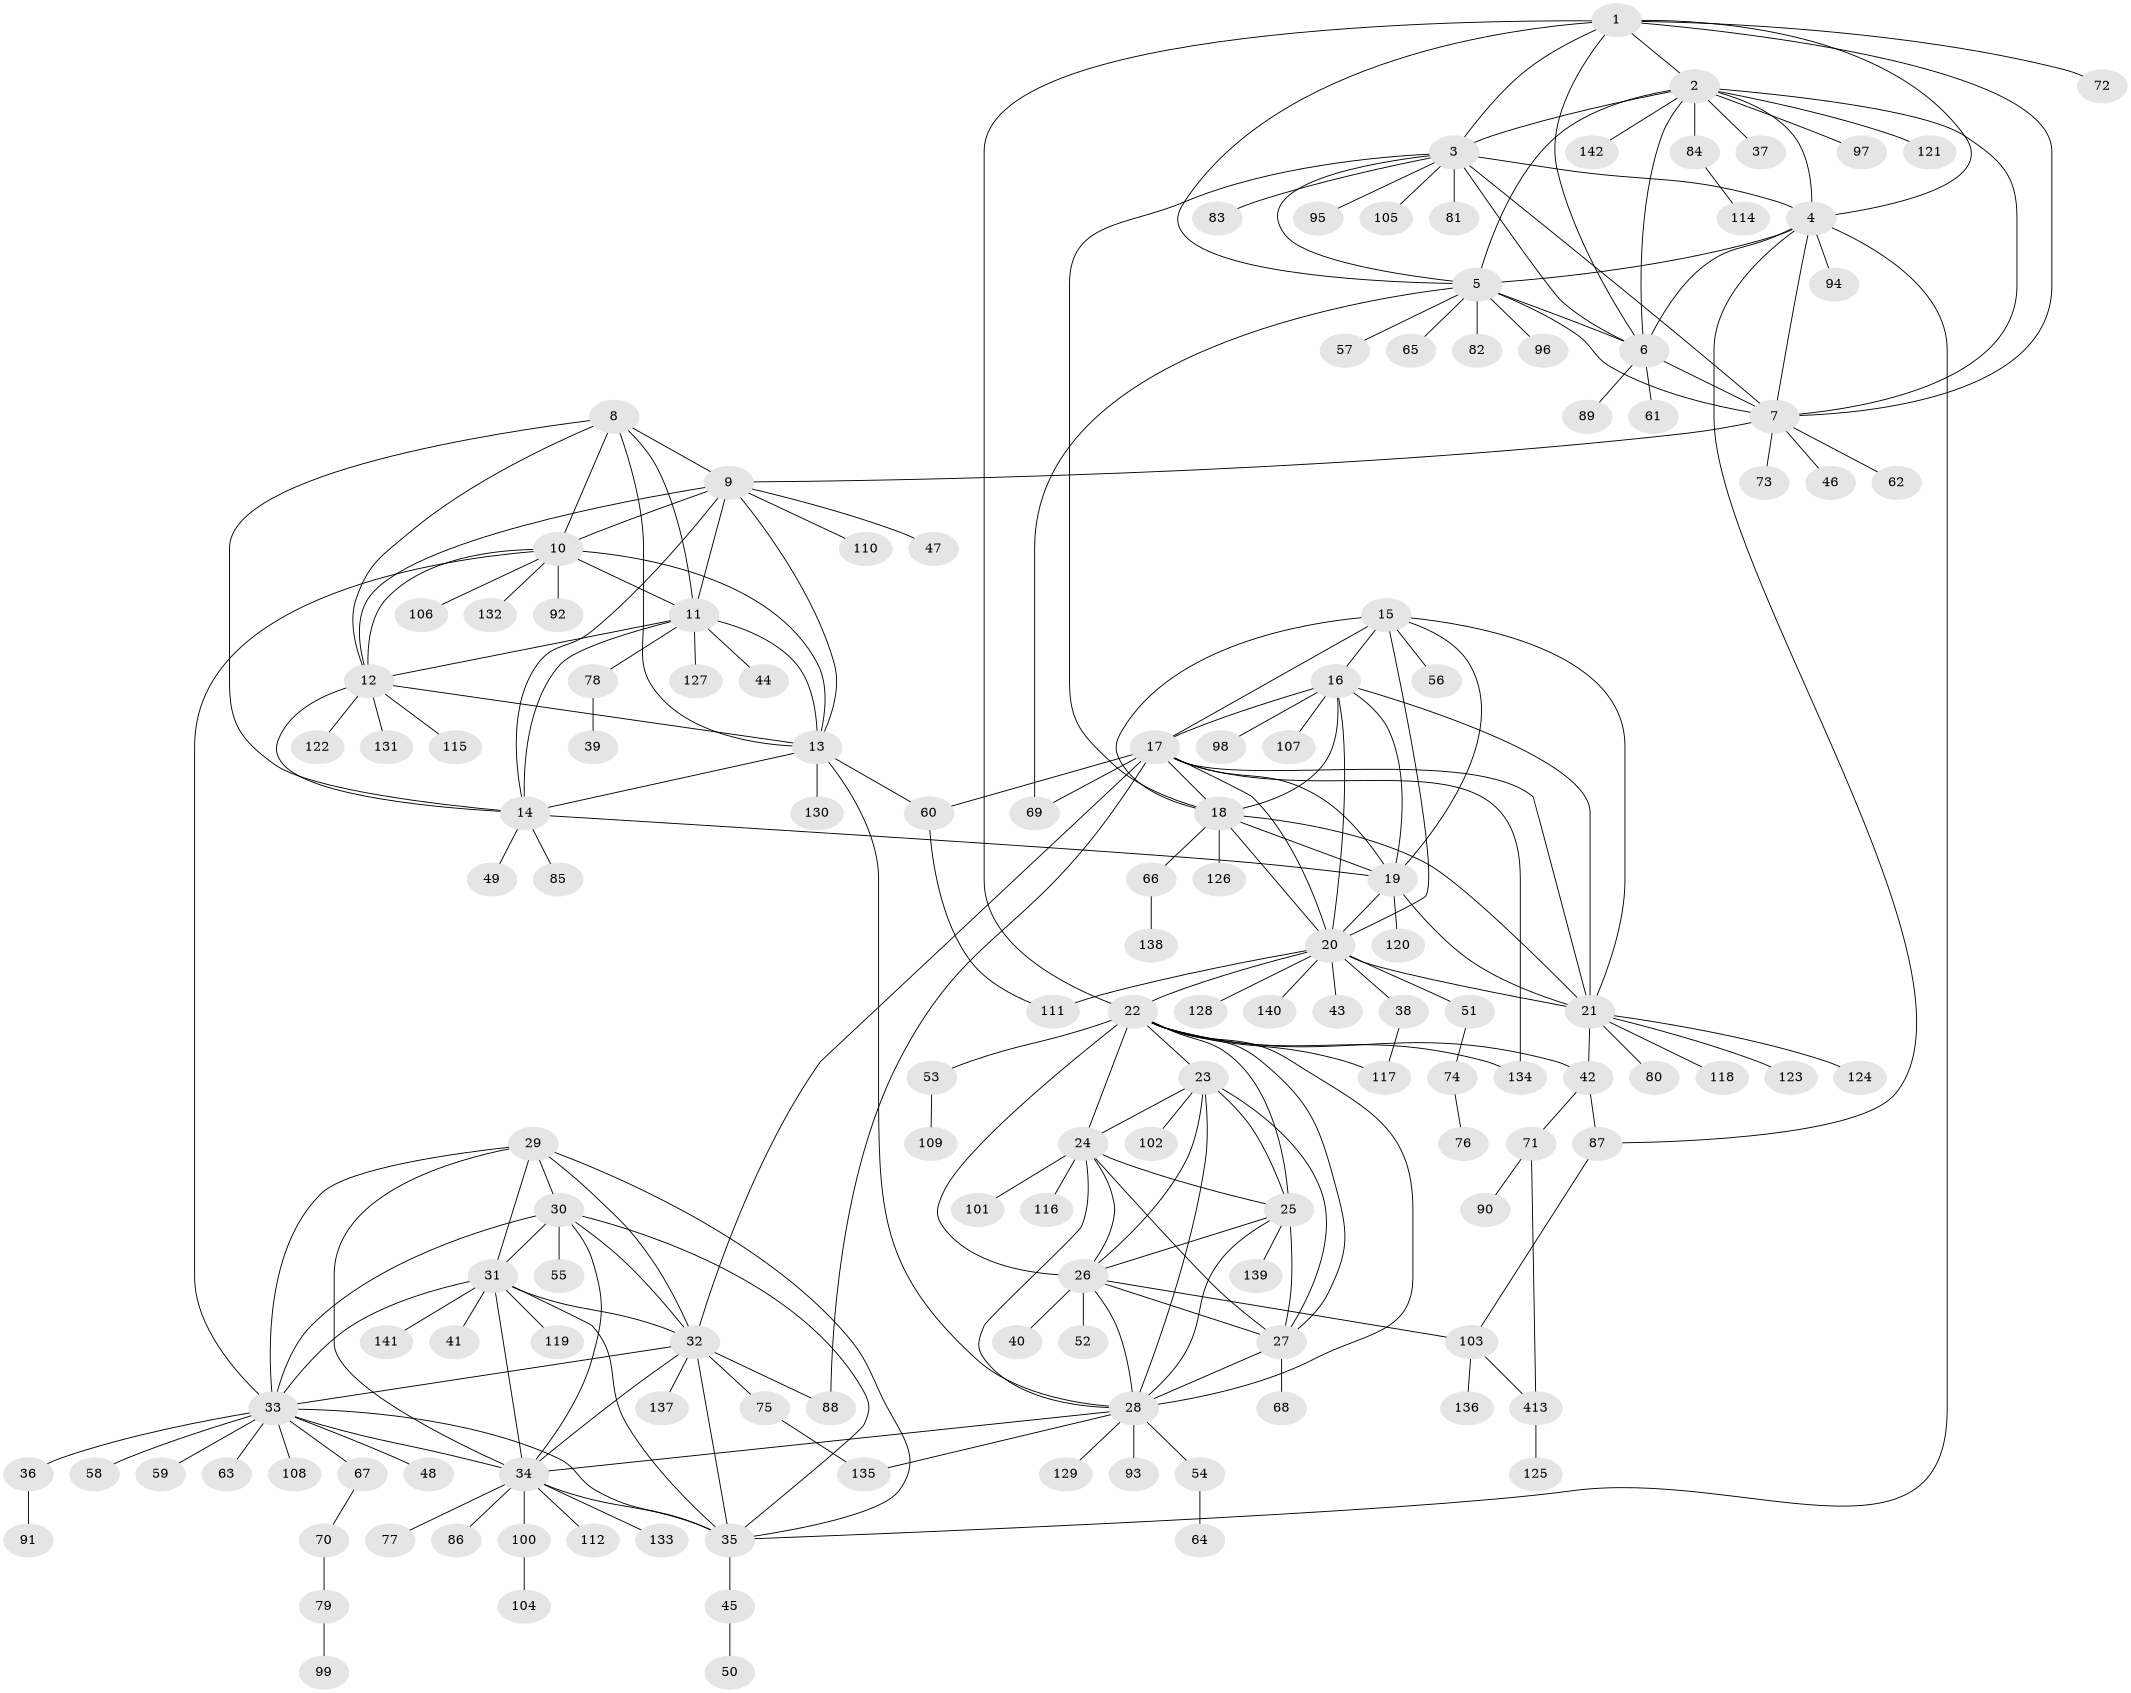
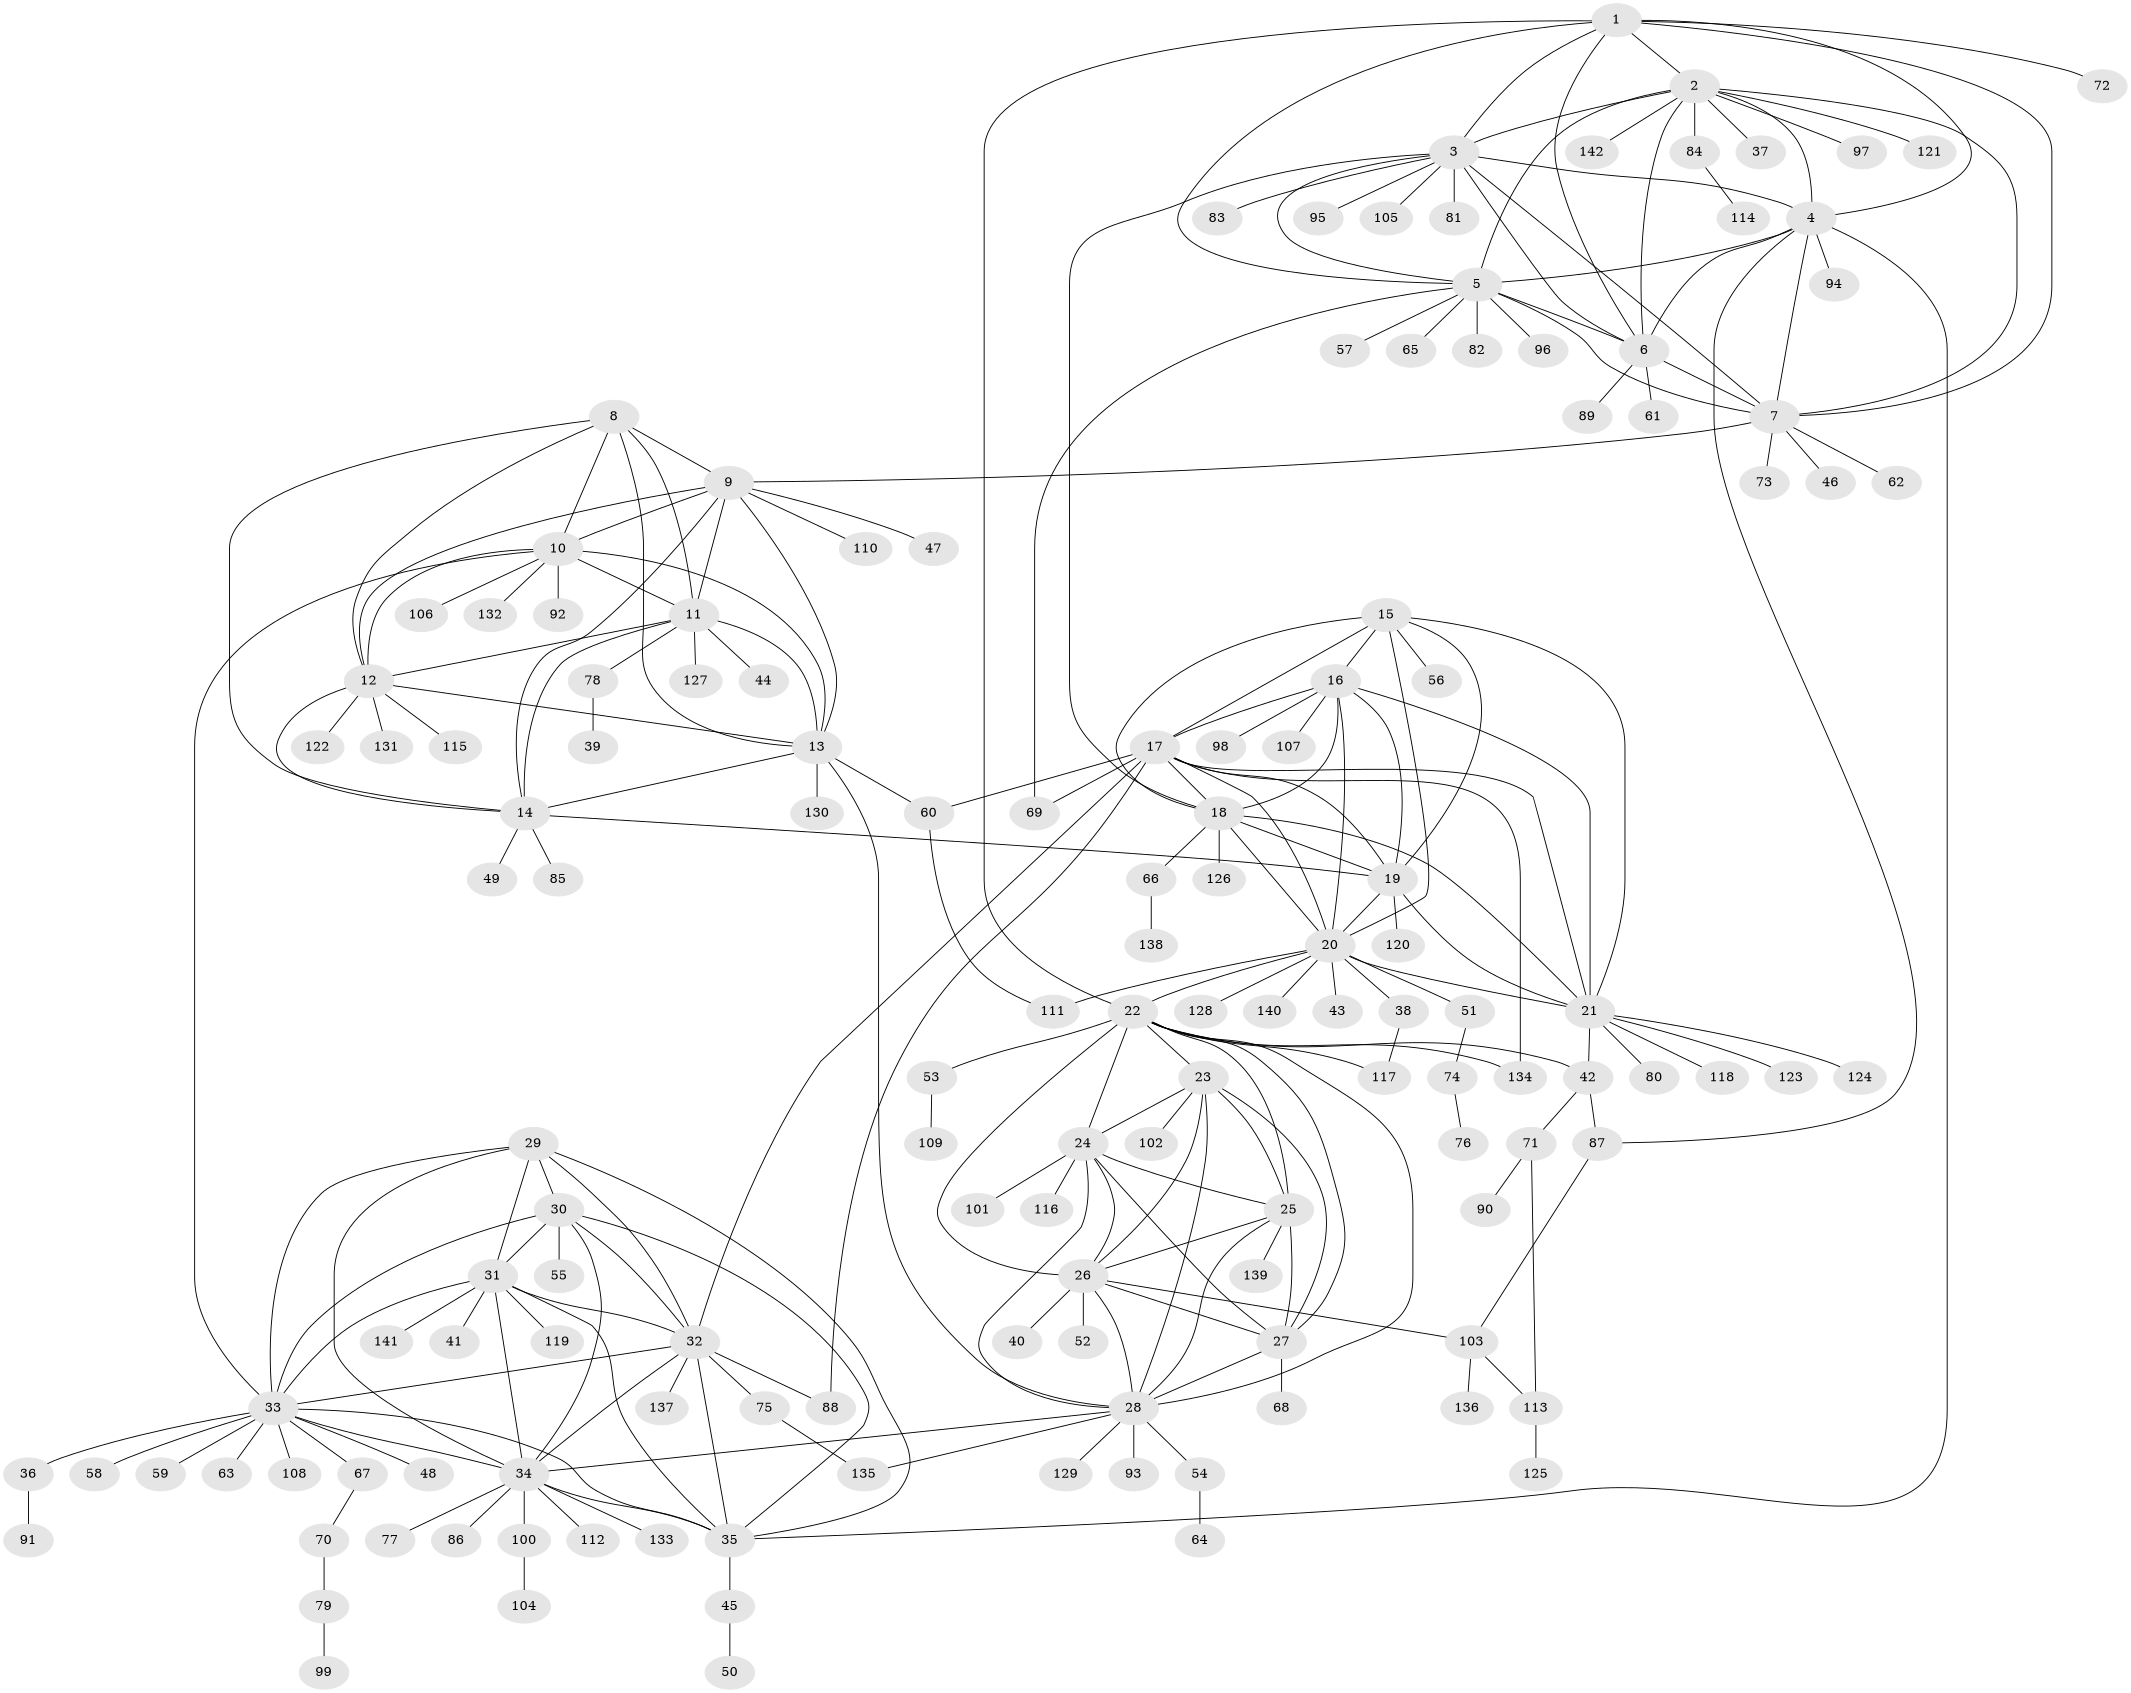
node "413": label "413" -> "113"
